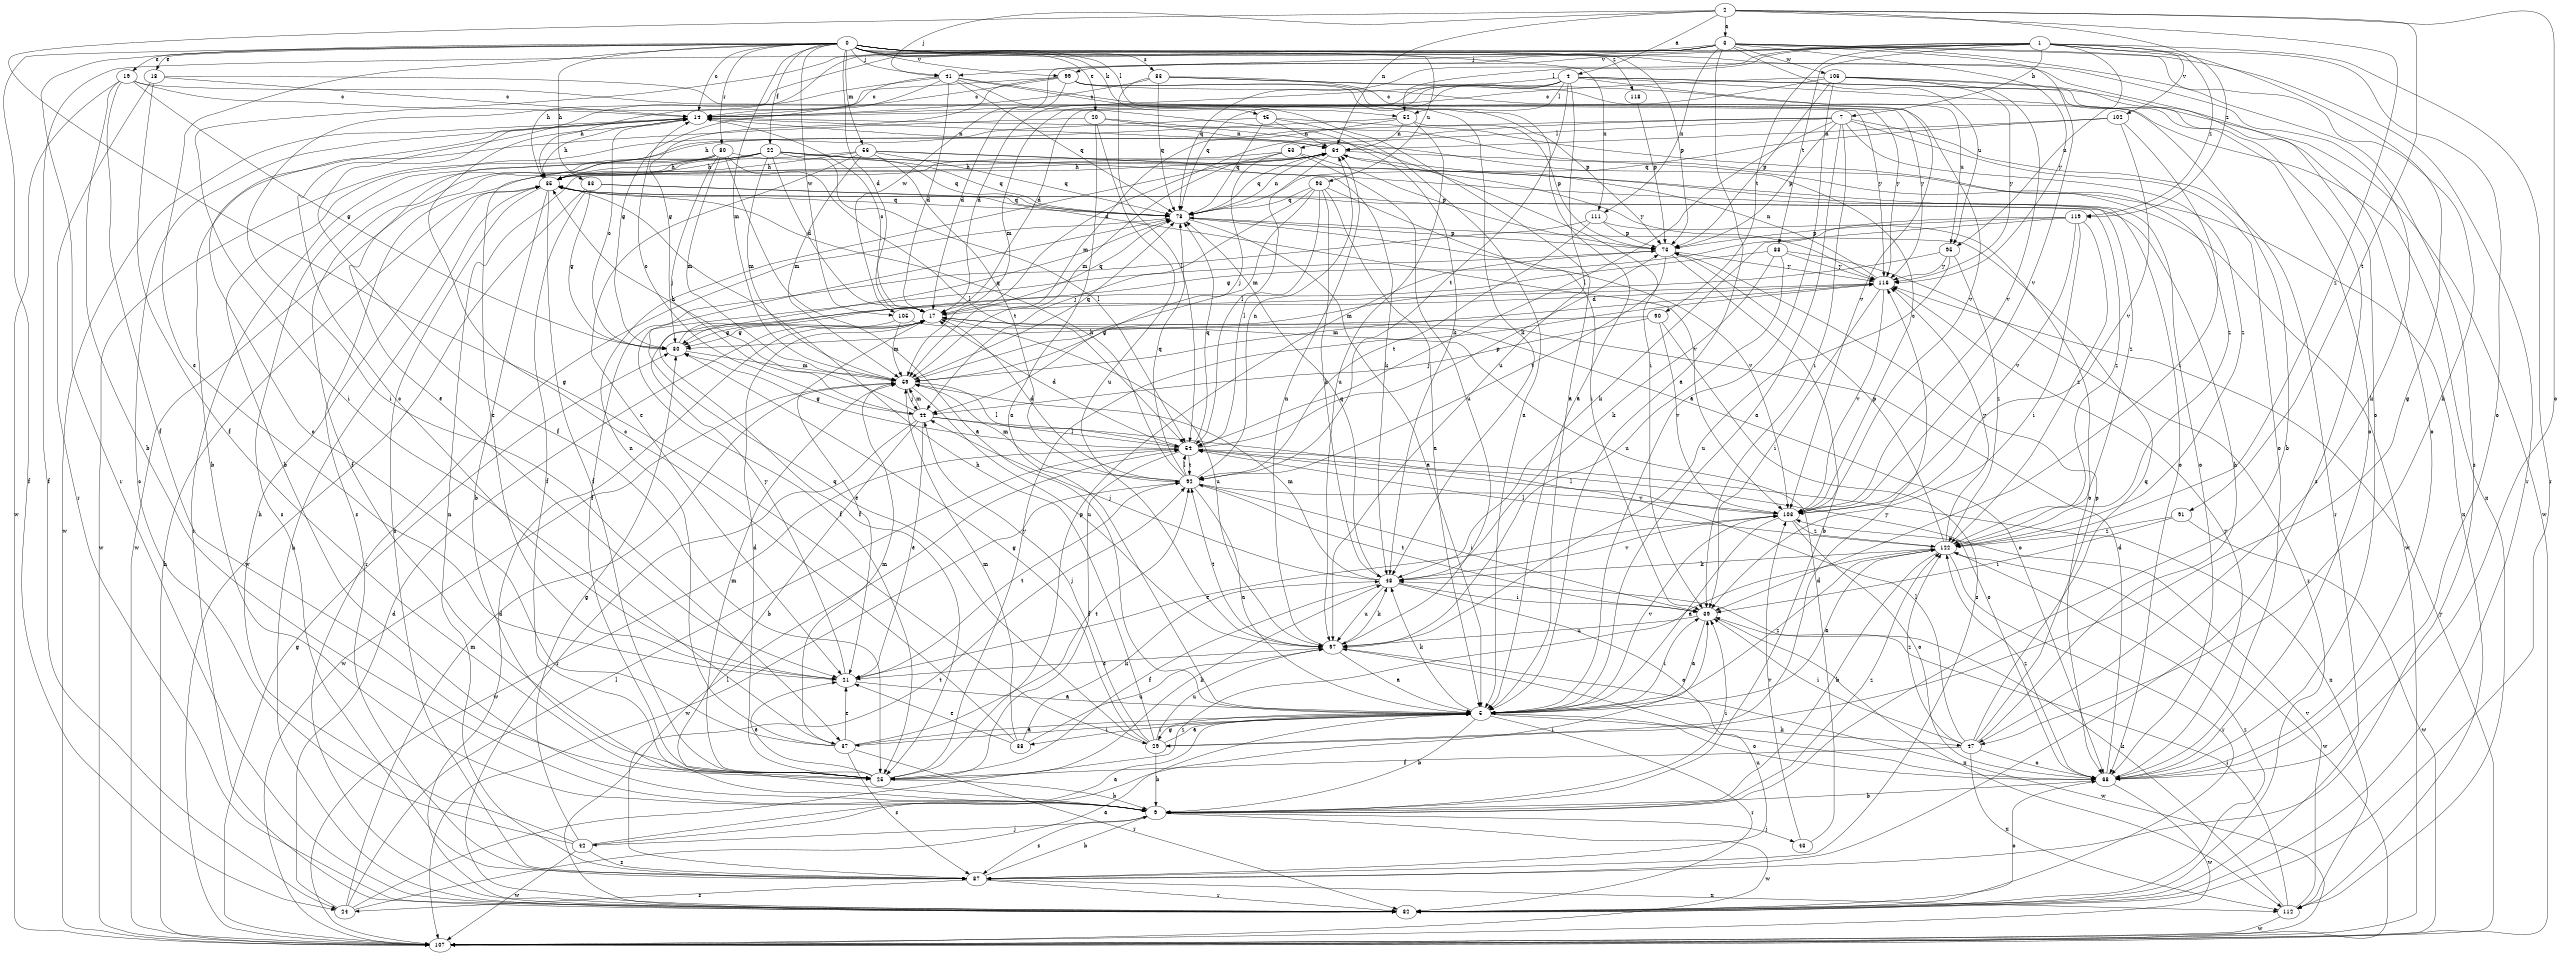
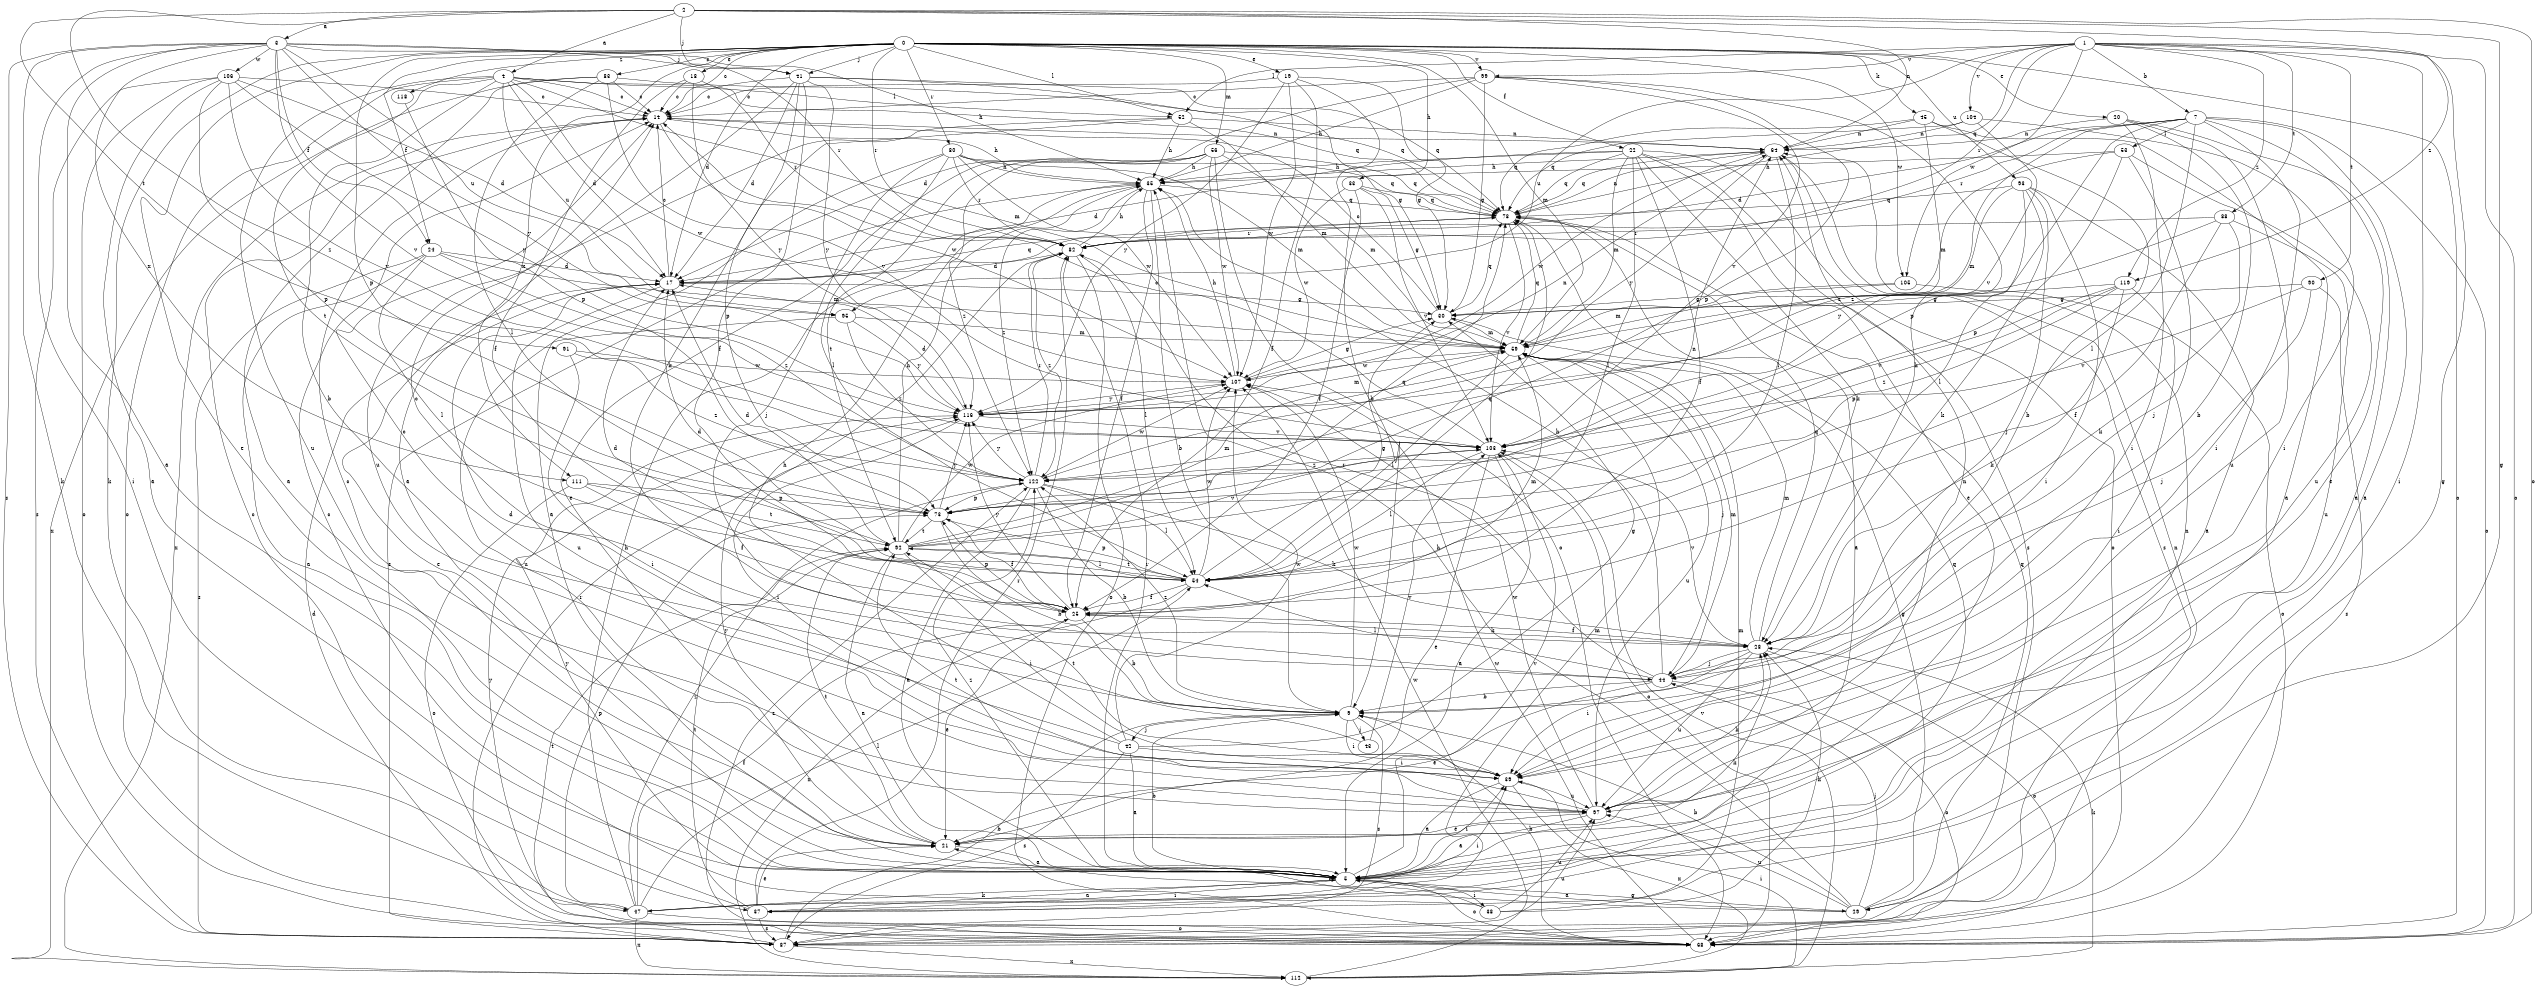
node "102": label "102" -> "104"
edge "78" -> "73": removed, label "p"
node "48": label "48" -> "28"
edge "87" -> "24": reversed
